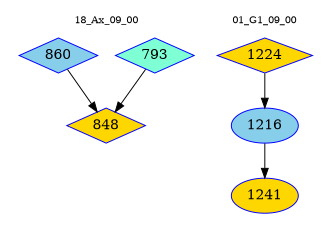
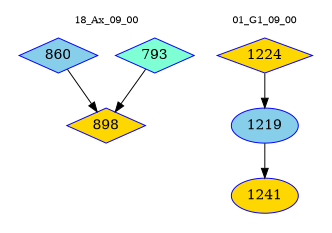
node "848": label "848" -> "898"
node "1216": label "1216" -> "1219"
